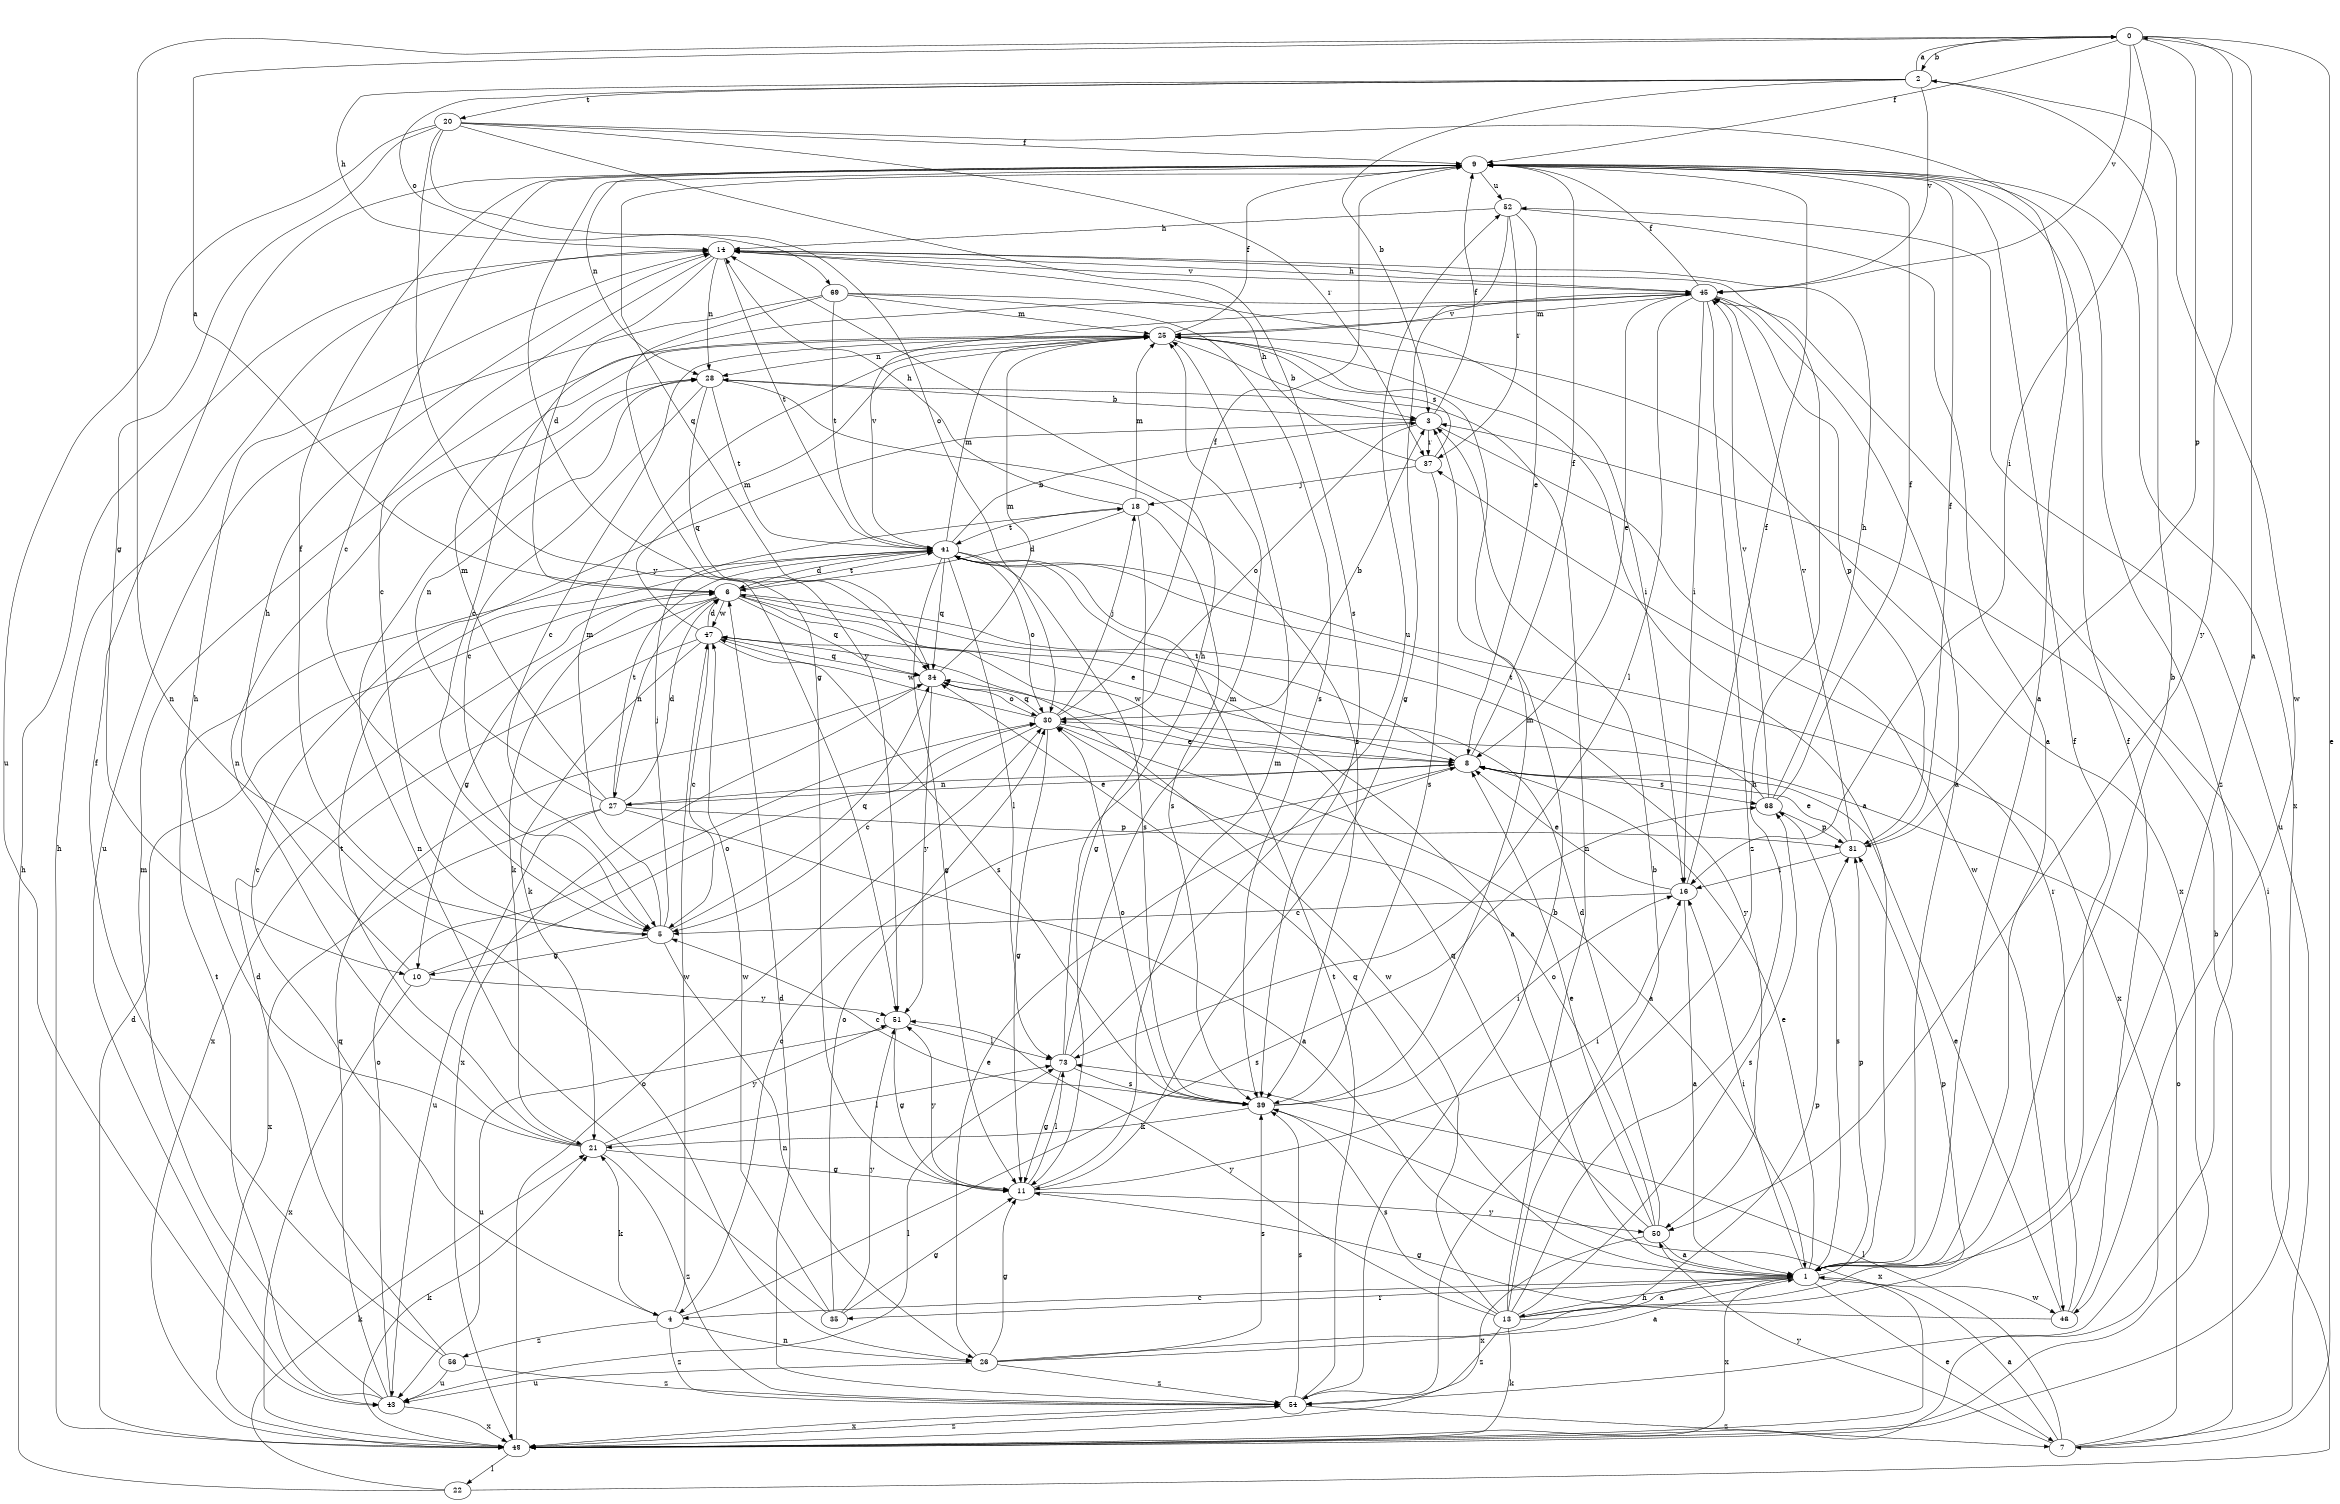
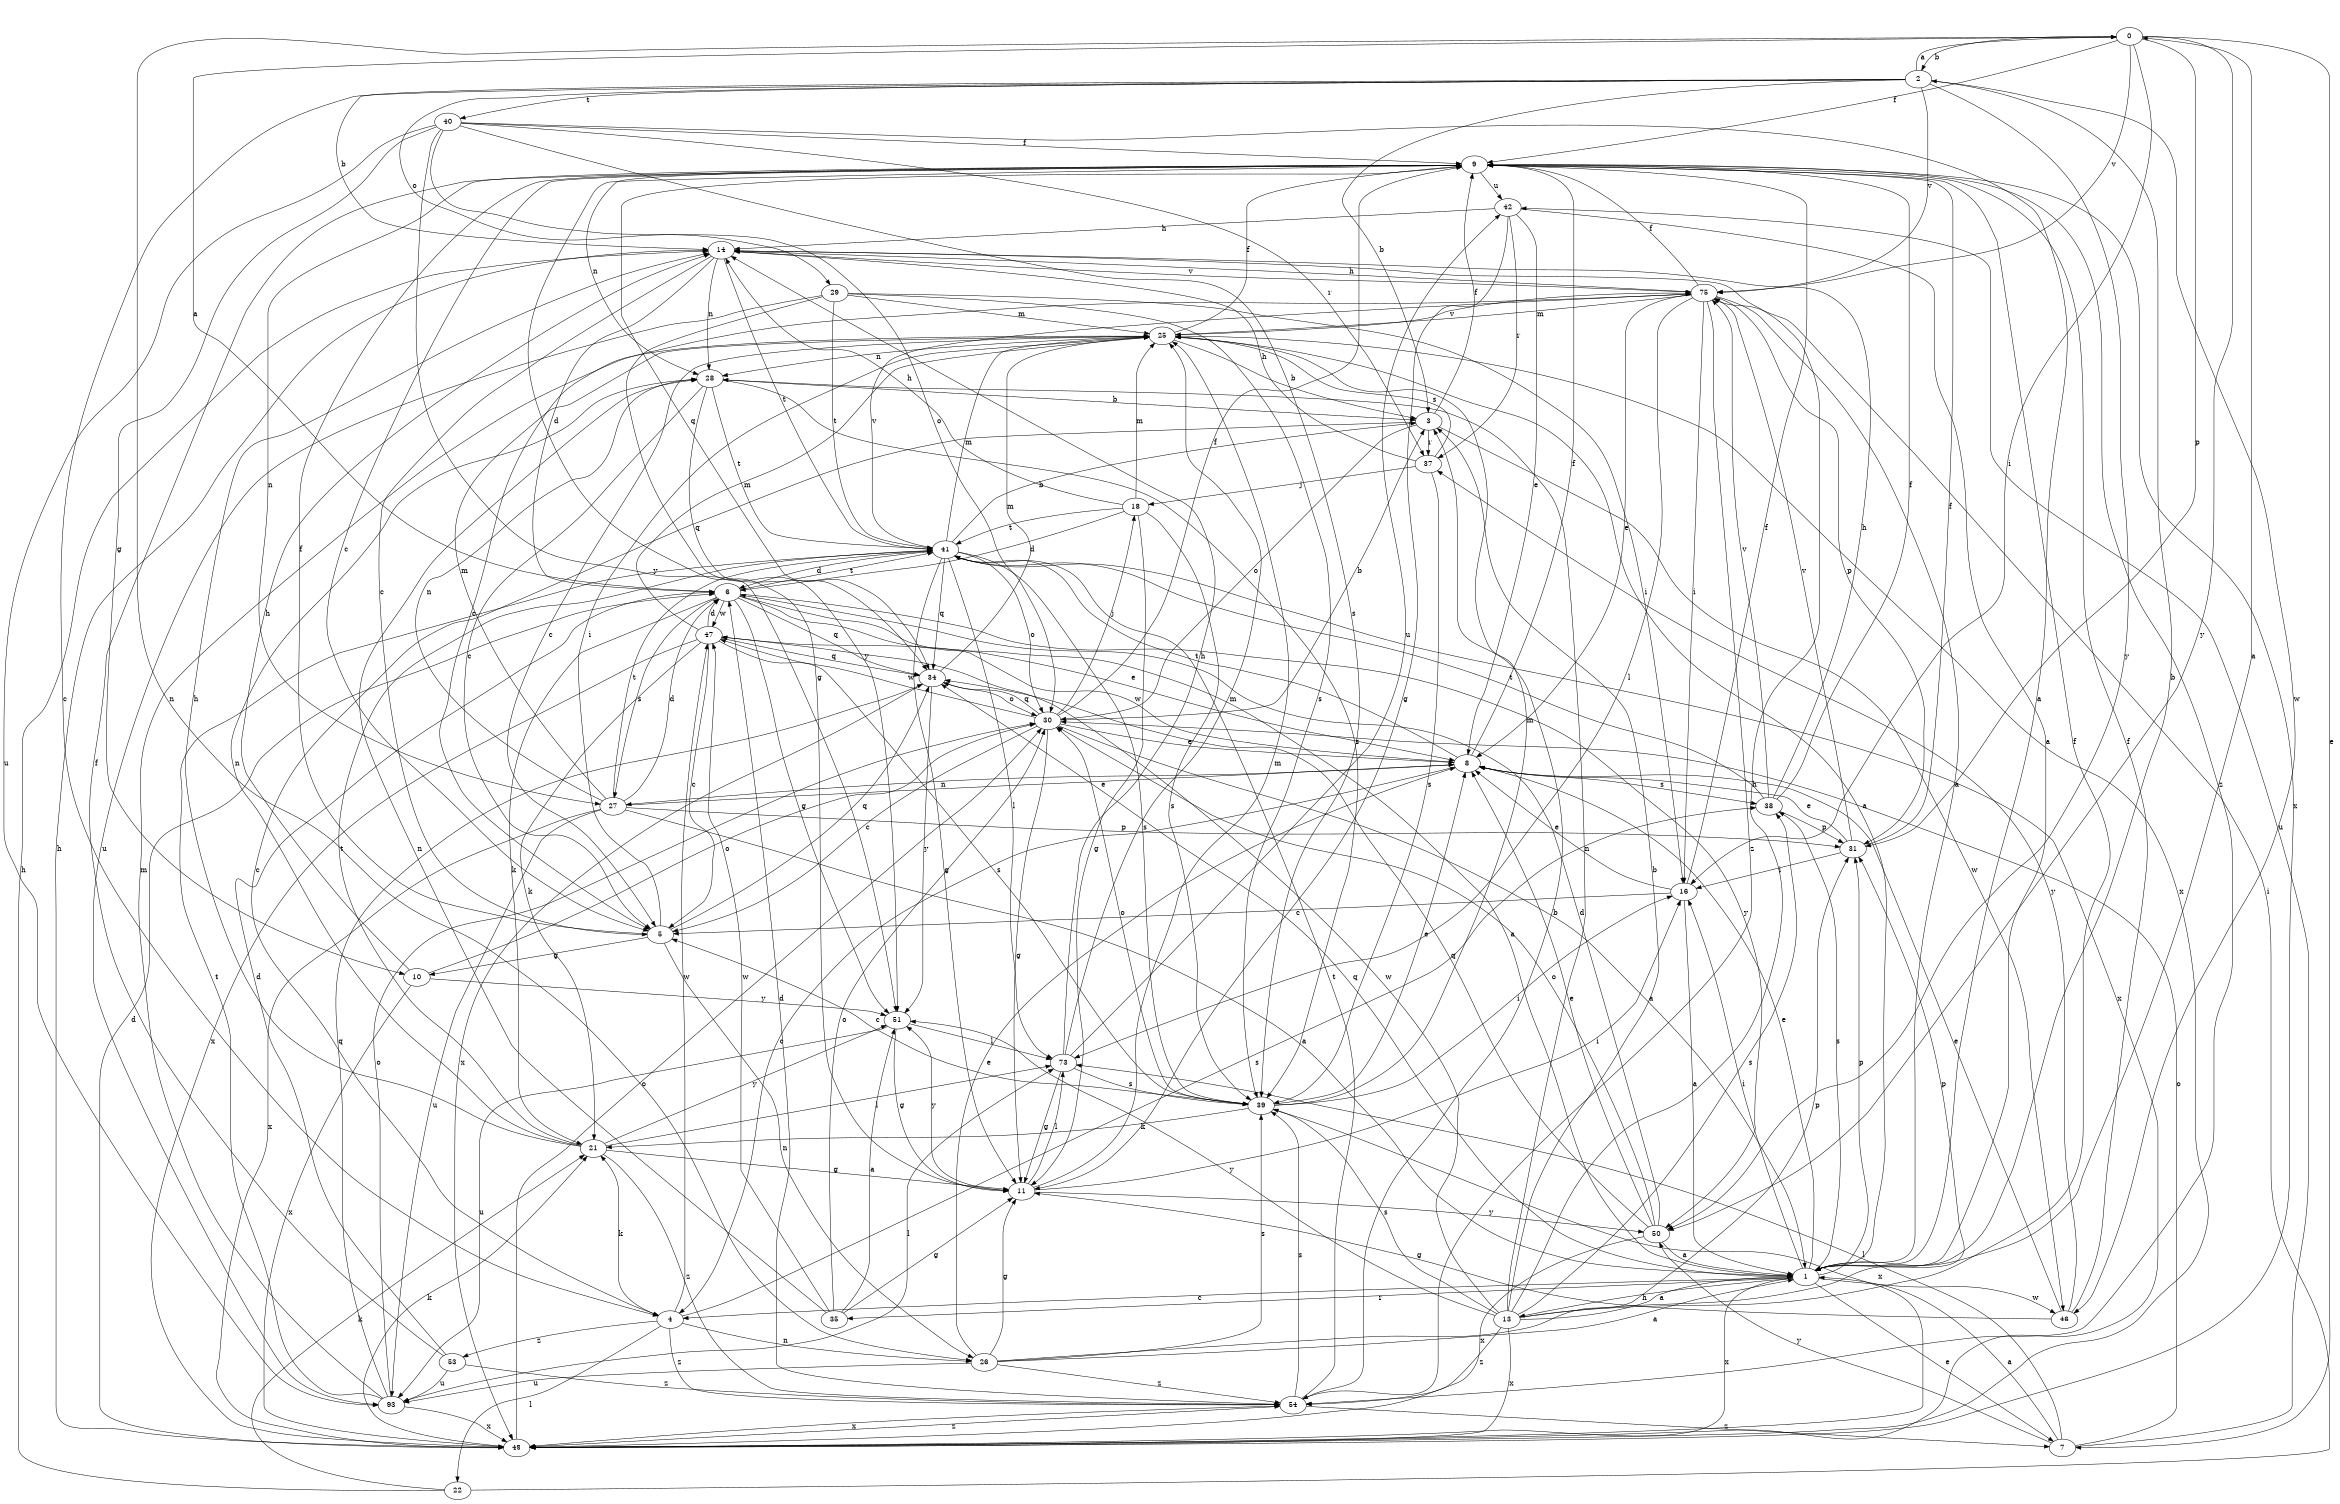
edge "2" -> "4": added, label "c"
node "20": label "20" -> "40"
edge "2" -> "14": label "h" -> "b"
node "52": label "52" -> "42"
edge "9" -> "27": added, label "n"
node "69": label "69" -> "29"
node "45": label "45" -> "75"
edge "5" -> "18": removed, label "j"
edge "5" -> "25": label "m" -> "i"
edge "6" -> "27": label "n" -> "s"
edge "2" -> "50": added, label "y"
edge "6" -> "10": now "6" -> "51"
edge "7" -> "3": removed, label "b"
node "68": label "68" -> "38"
edge "46" -> "37": label "r" -> "y"
edge "39" -> "8": added, label "e"
edge "35" -> "51": label "y" -> "a"
node "56": label "56" -> "53"
edge "13" -> "49": label "k" -> "x"
node "43": label "43" -> "93"
edge "49" -> "22": now "4" -> "22"
